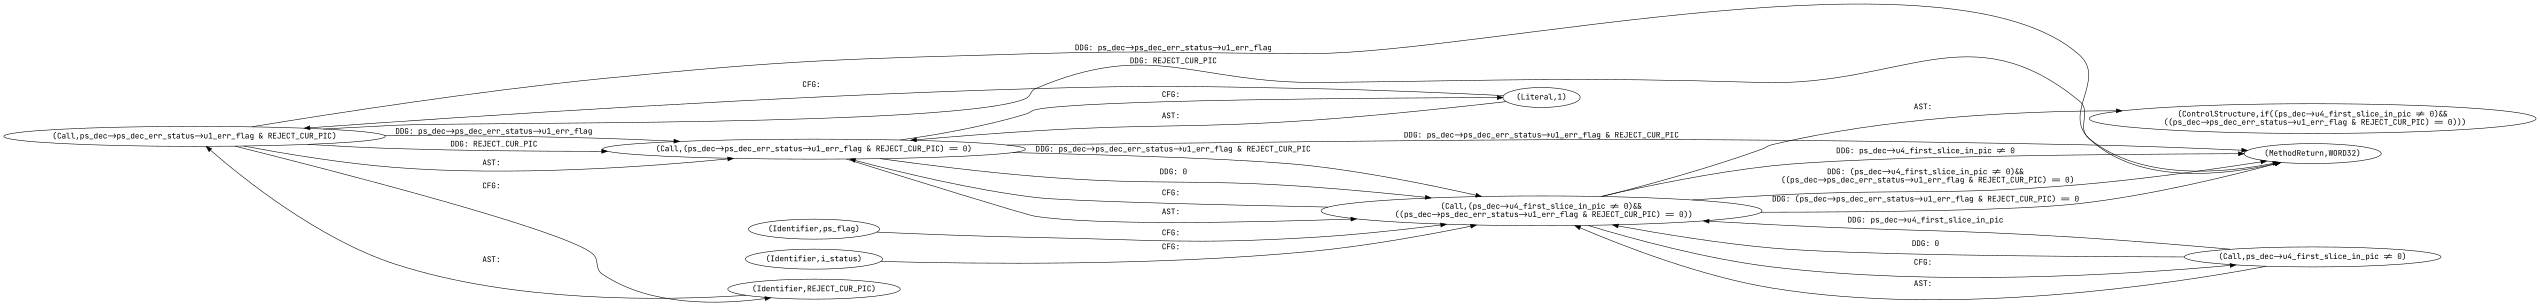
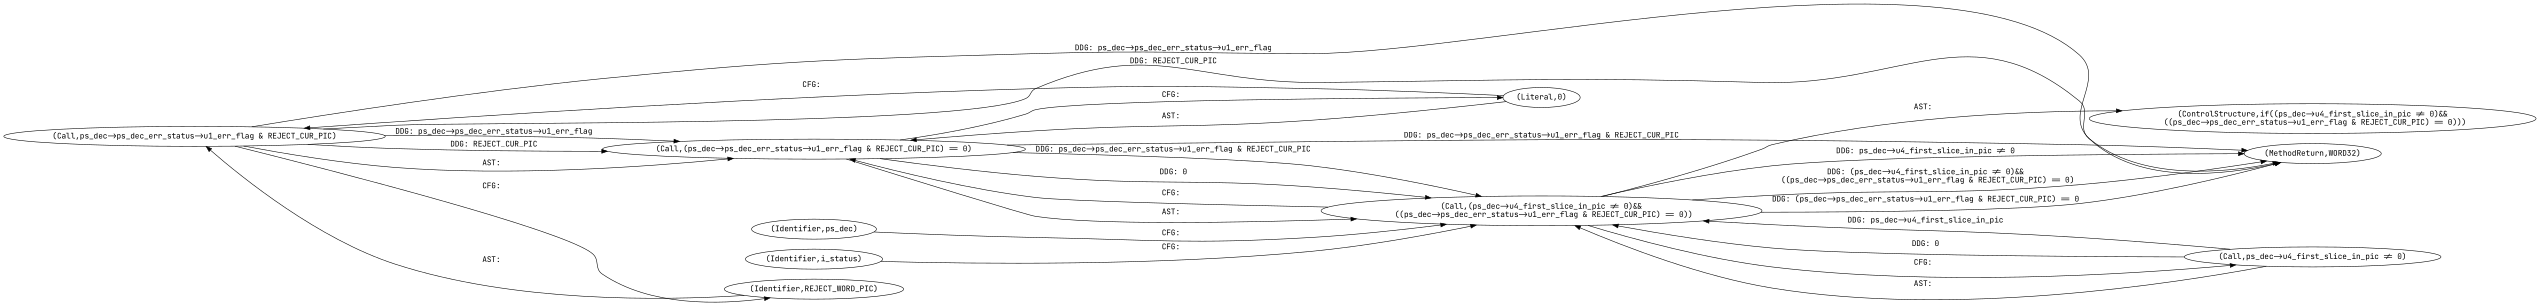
node "(Literal,1)": label "(Literal,1)" -> "(Literal,0)"
node "(Identifier,ps_flag)": label "(Identifier,ps_flag)" -> "(Identifier,ps_dec)"
node "(Identifier,REJECT_CUR_PIC)": label "(Identifier,REJECT_CUR_PIC)" -> "(Identifier,REJECT_WORD_PIC)"
